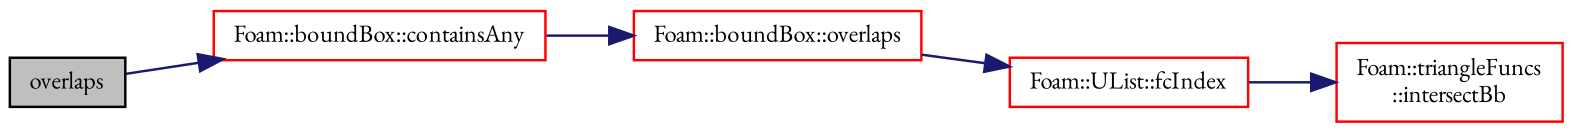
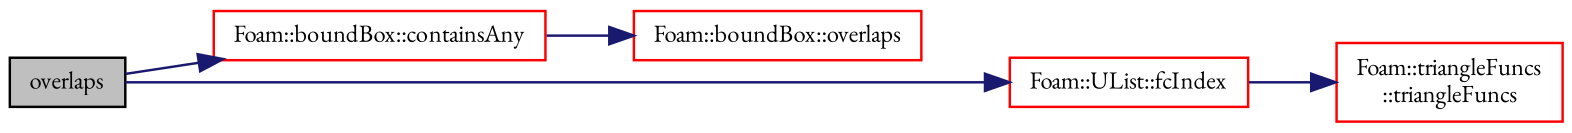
edge "Foam::boundBox::overlaps" -> "Foam::UList::fcIndex": now "overlaps" -> "Foam::UList::fcIndex"
node "Foam::triangleFuncs ::intersectBb": label "Foam::triangleFuncs ::intersectBb" -> "Foam::triangleFuncs ::triangleFuncs"
